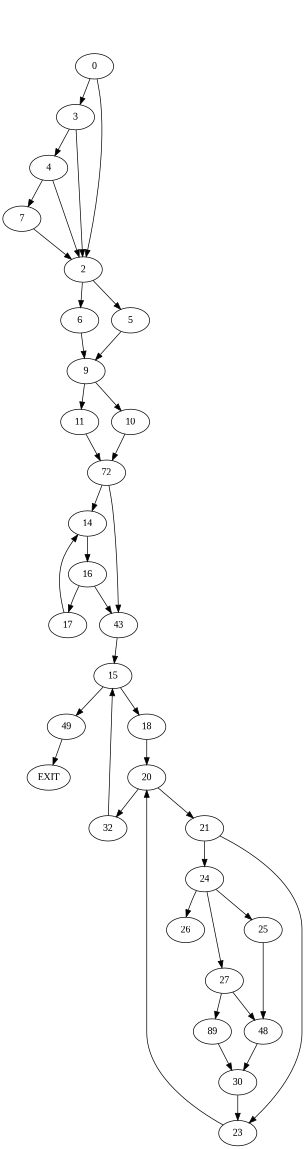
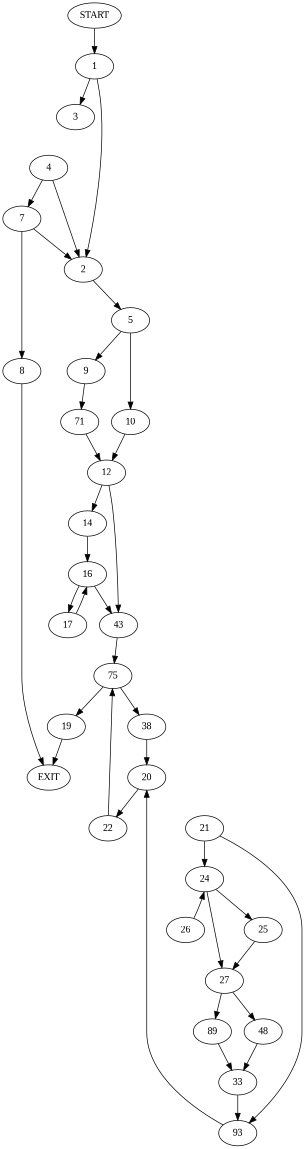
node "START": added
node "0": label "0" -> "1"
edge "3" -> "4": removed
edge "3" -> "2": removed
node "6": removed
node "8": added
edge "9" -> "10": now "5" -> "10"
node "11": label "11" -> "71"
node "72": label "72" -> "12"
edge "17" -> "14": now "17" -> "16"
node "15": label "15" -> "75"
node "49": label "49" -> "19"
node "18": label "18" -> "38"
edge "20" -> "21": removed
node "32": label "32" -> "22"
edge "24" -> "26": reversed
edge "25" -> "48": now "25" -> "27"
node "30": label "30" -> "33"
node "23": label "23" -> "93"
